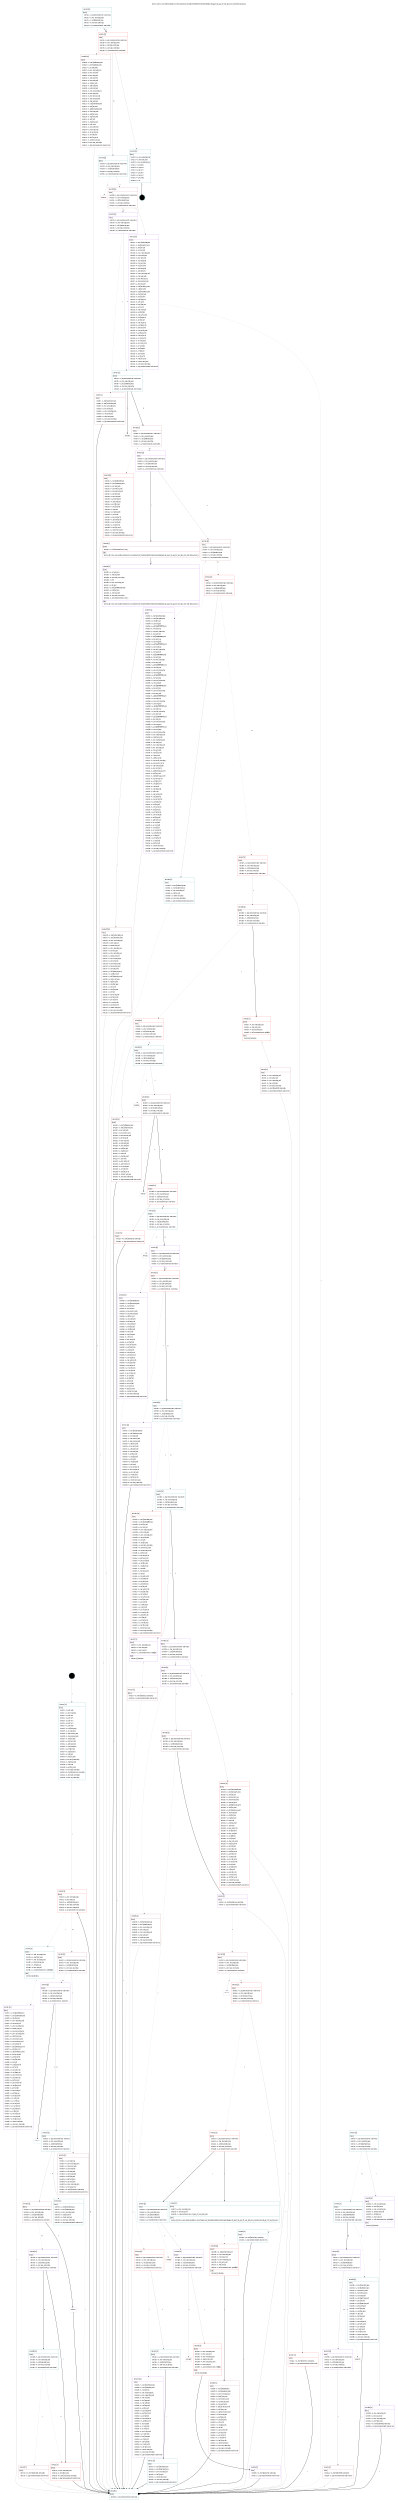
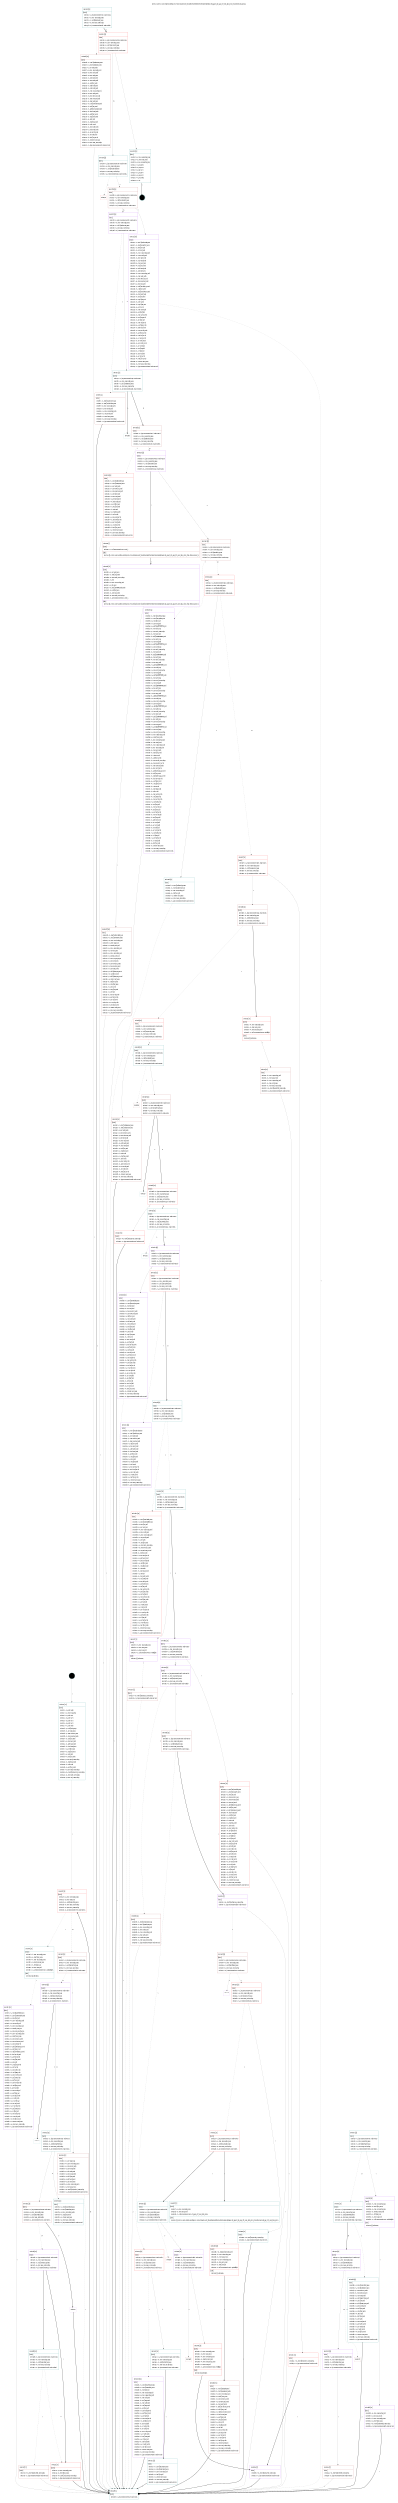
edge "0x40246c [15]" -> "0x4026fd [5]": now "0x40246c [15]" -> "0x4024b9 [15]"
